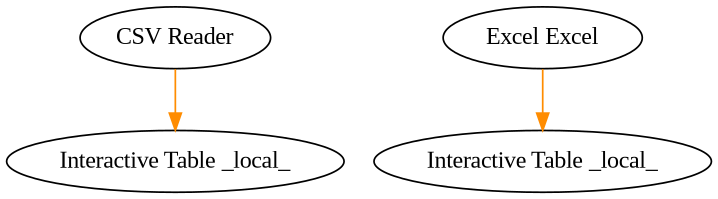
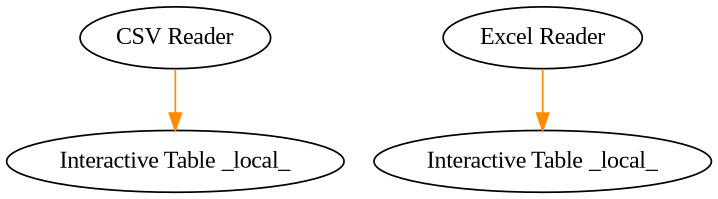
node "Excel Excel": label "Excel Excel" -> "Excel Reader"
